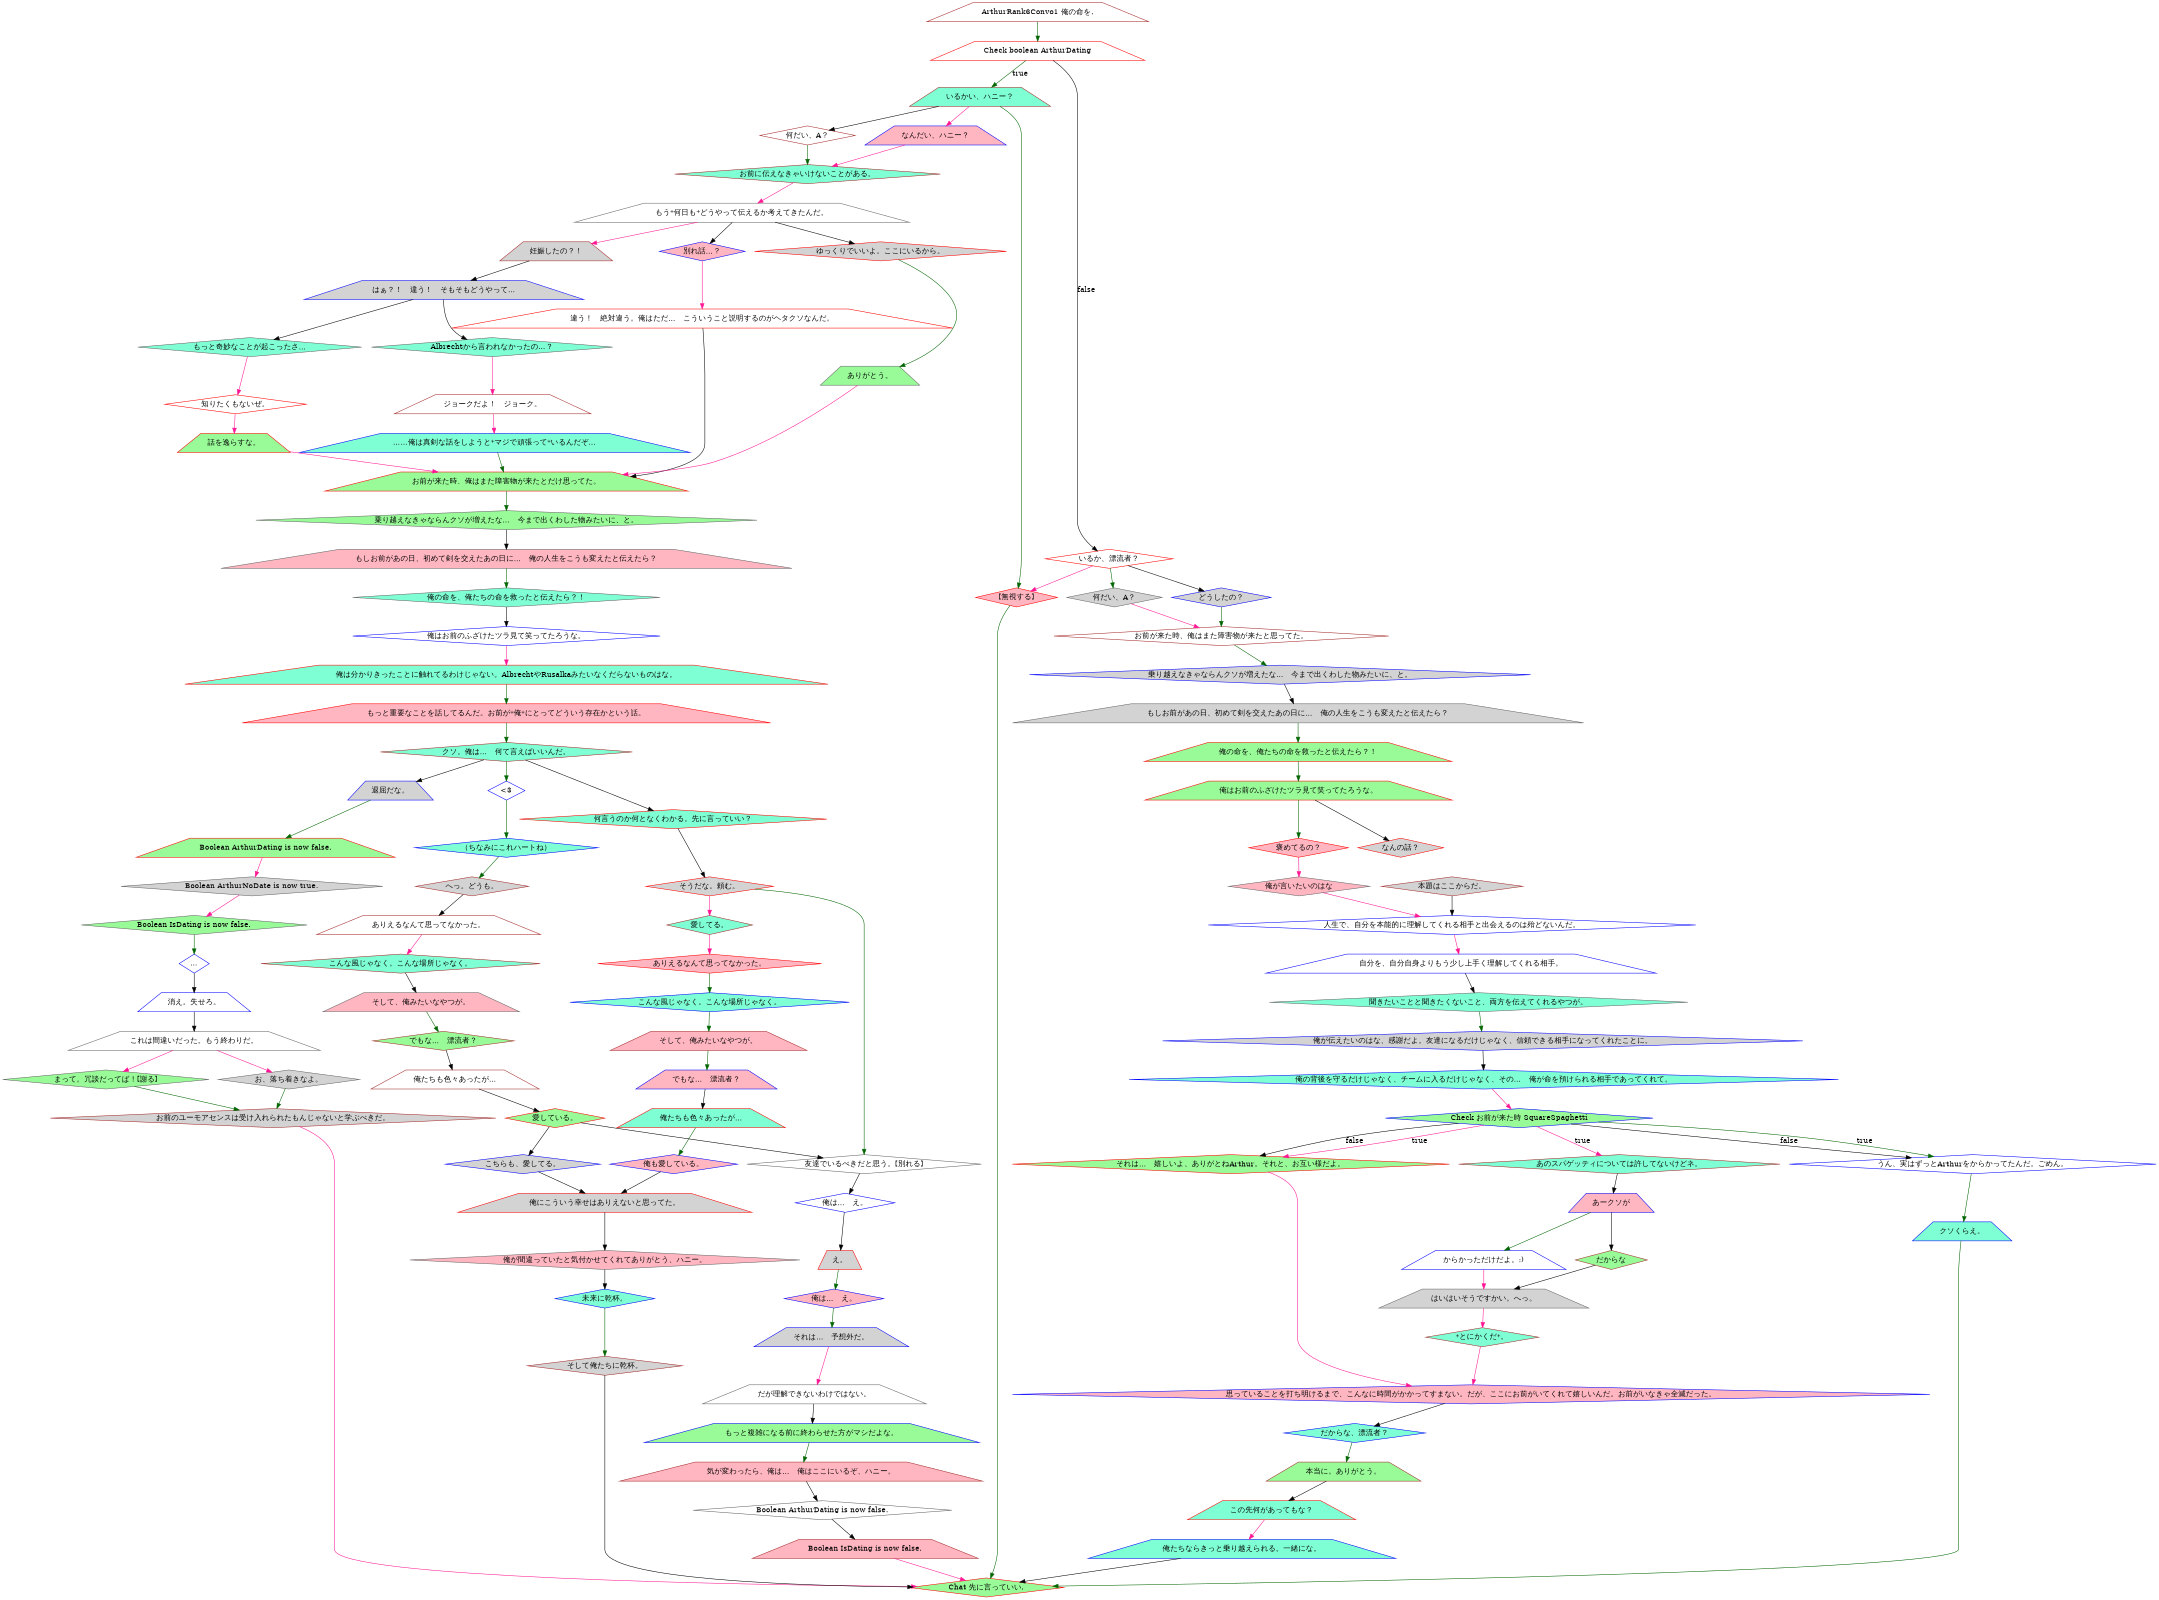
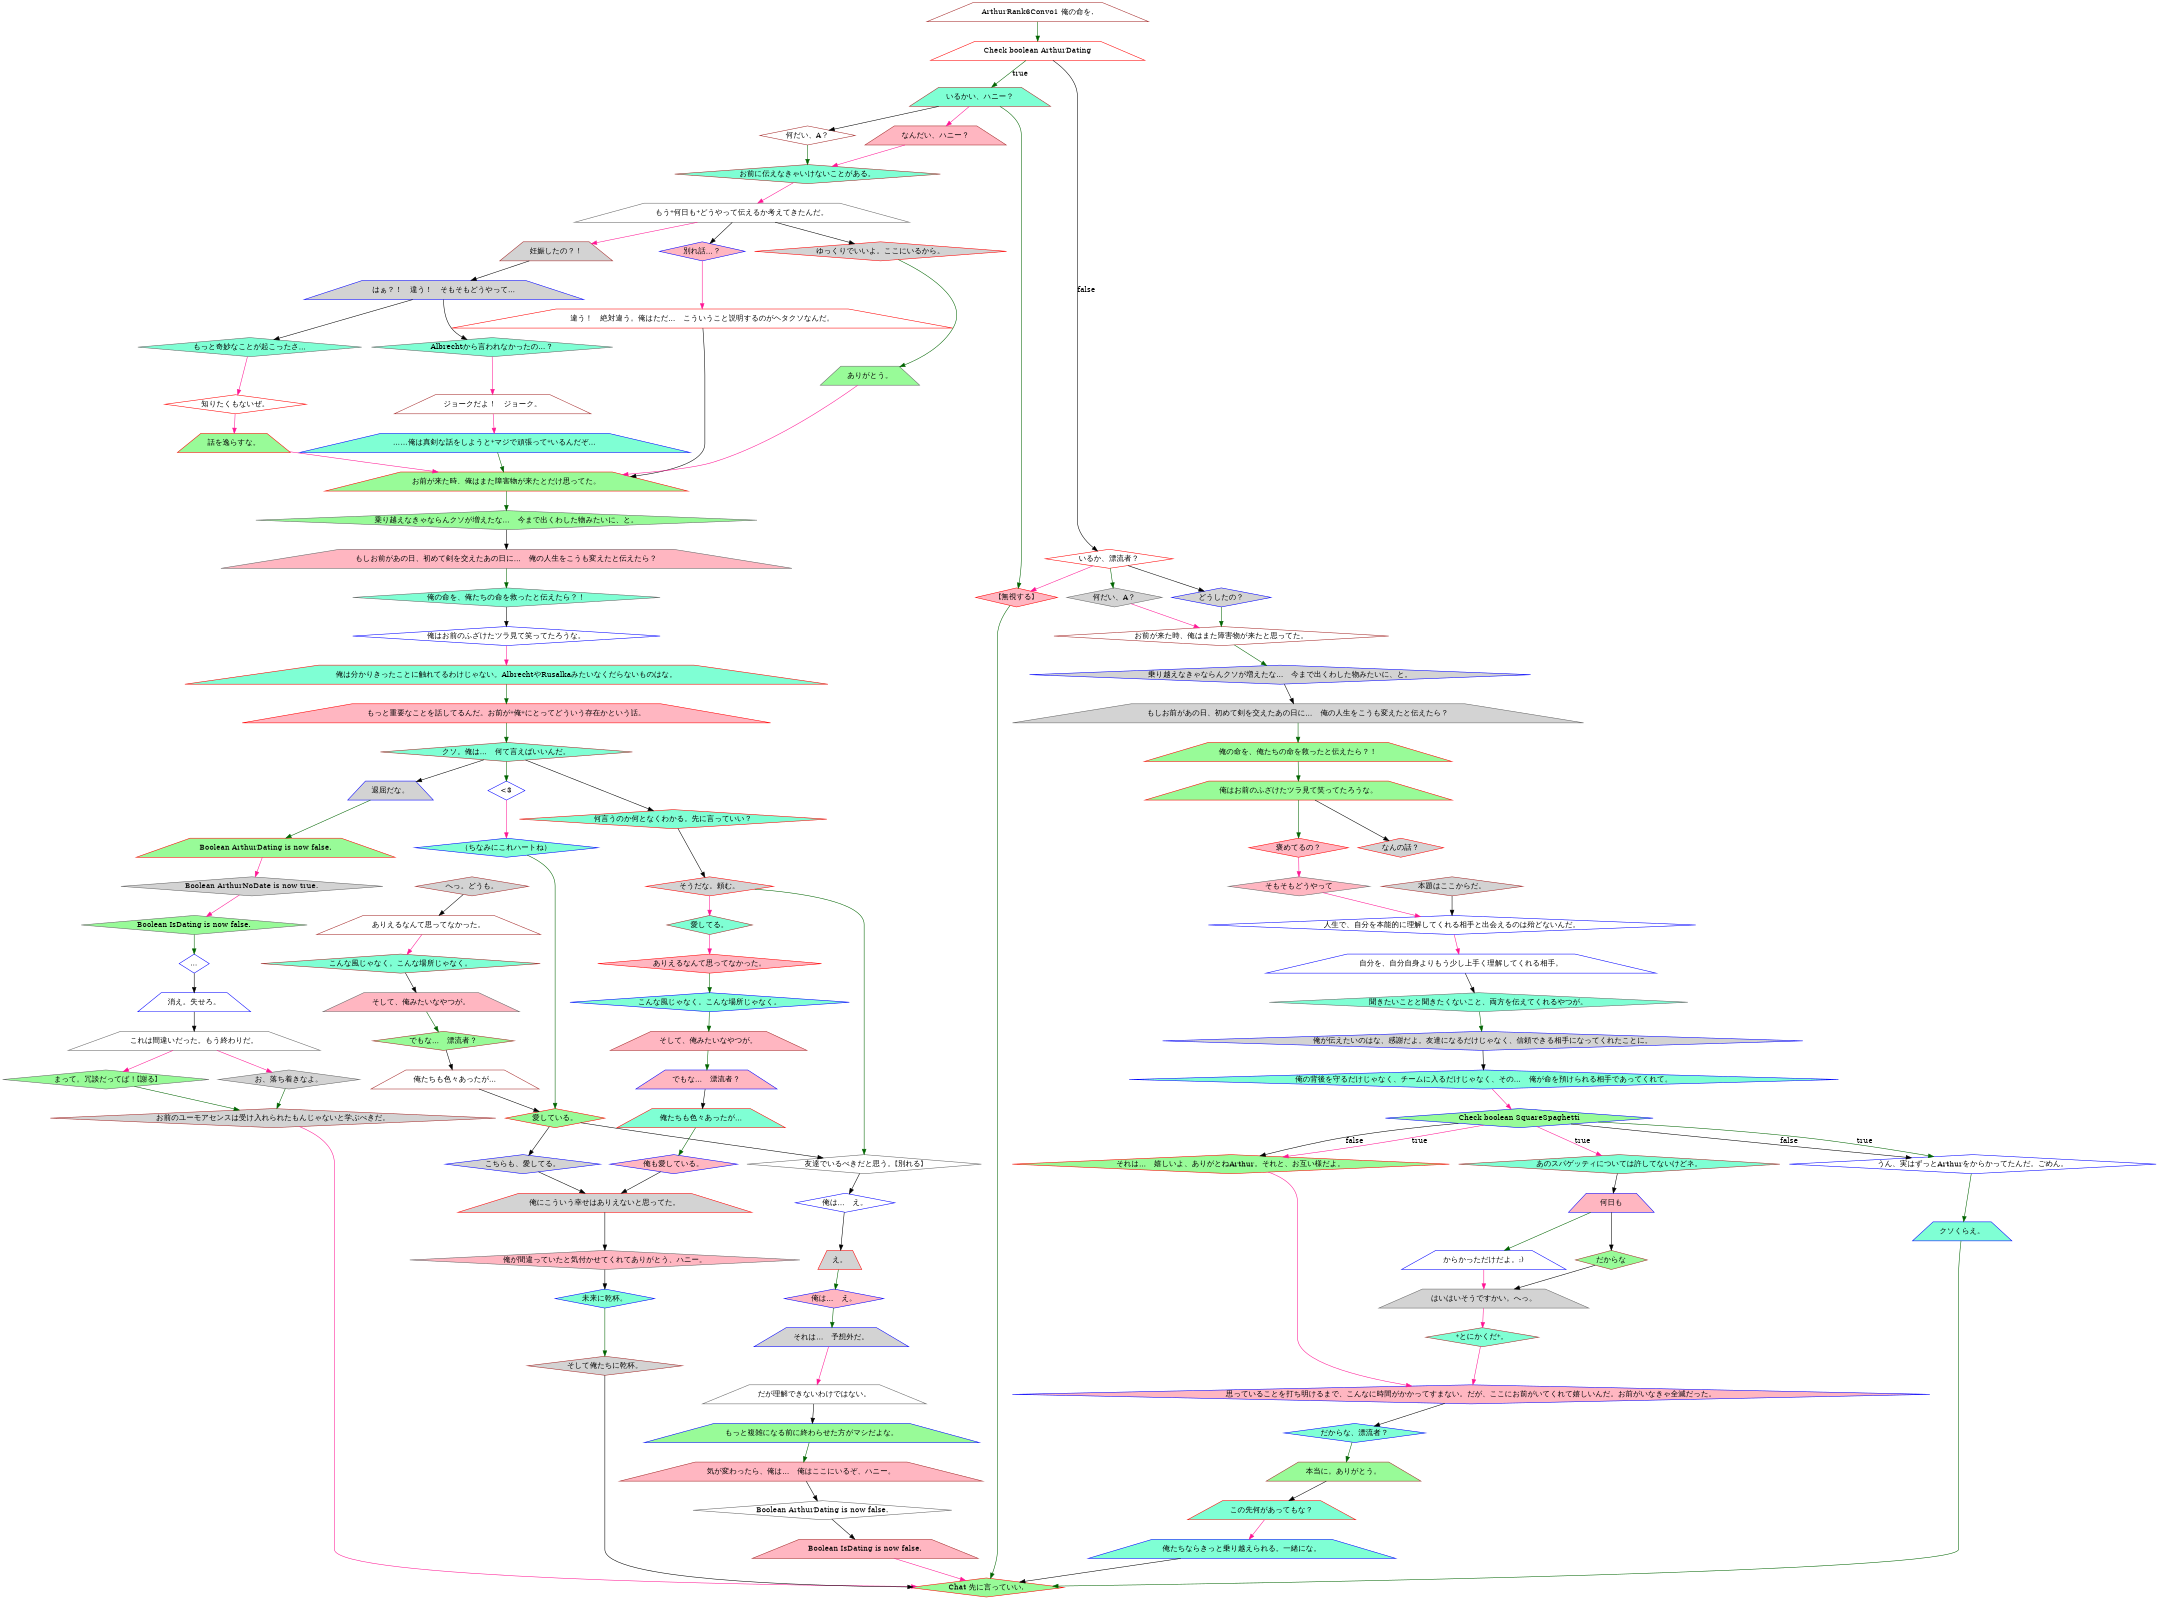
node "なんだい、ハニー？": color blue -> brown
edge "<3" -> "（ちなみにこれハートね）": color darkgreen -> deeppink
edge "（ちなみにこれハートね）" -> "へっ。どうも。": now "（ちなみにこれハートね）" -> "愛している。"
node "俺が言いたいのはな": label "俺が言いたいのはな" -> "そもそもどうやって"
node "Check お前が来た時 SquareSpaghetti": label "Check お前が来た時 SquareSpaghetti" -> "Check boolean SquareSpaghetti"
node "あークソが": label "あークソが" -> "何日も"
